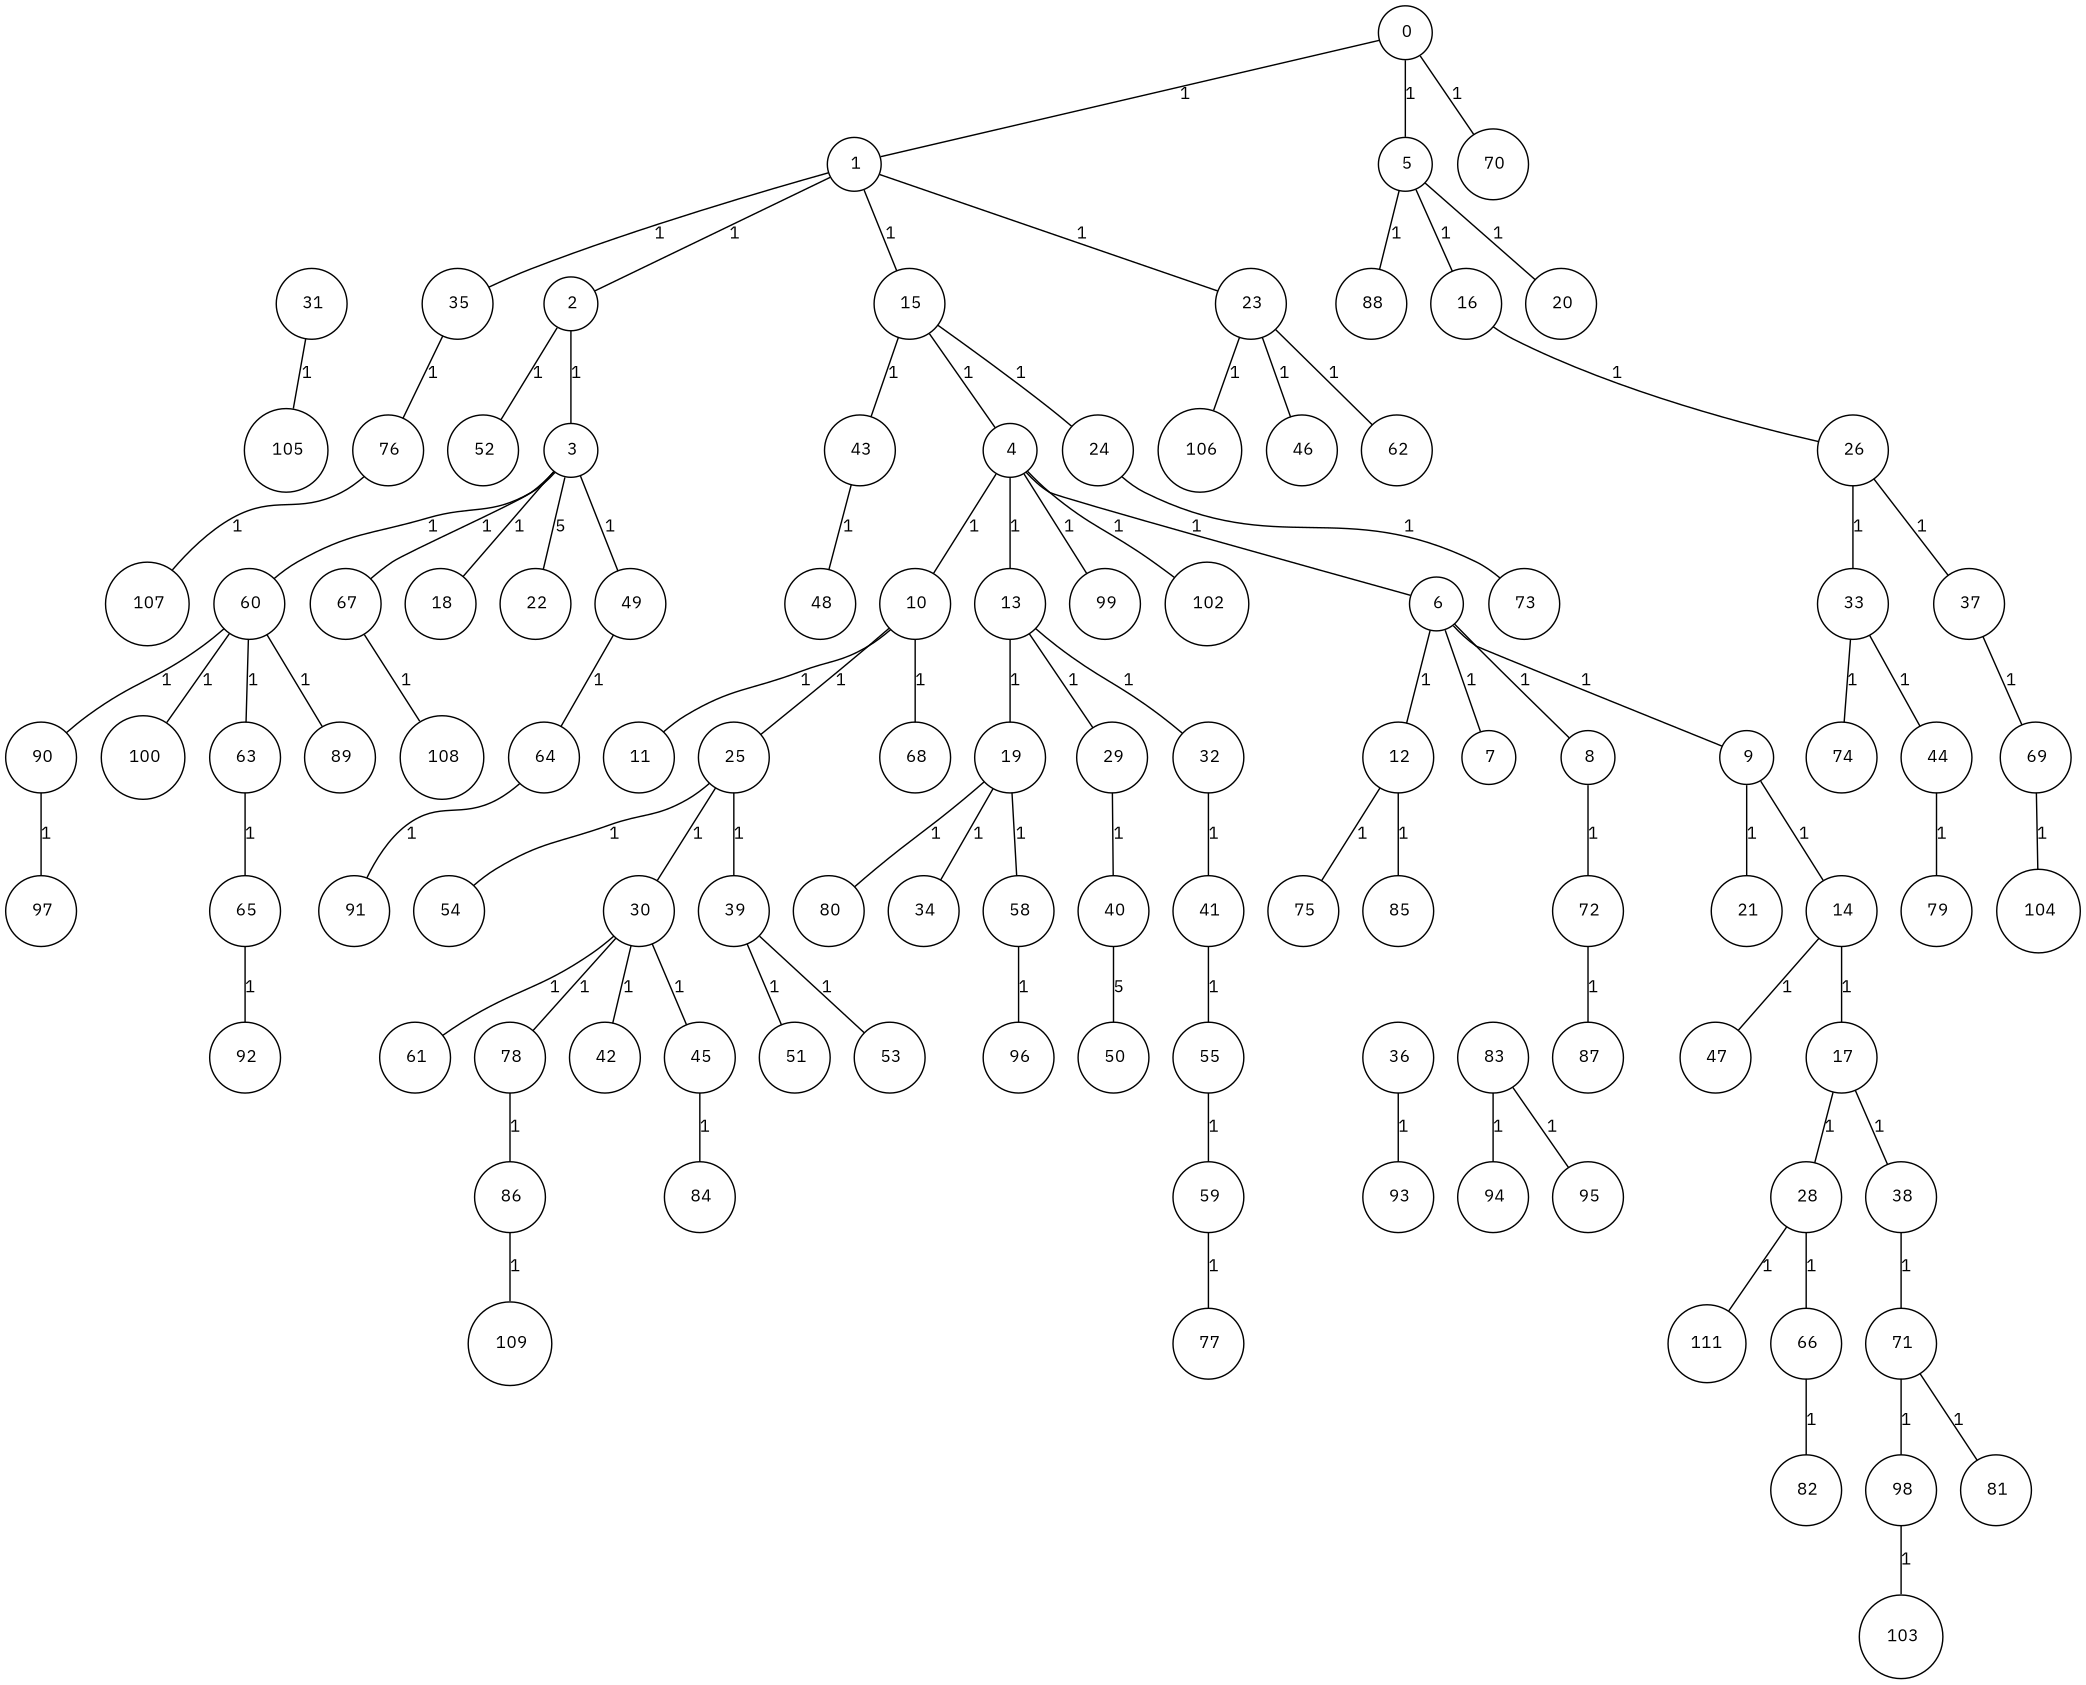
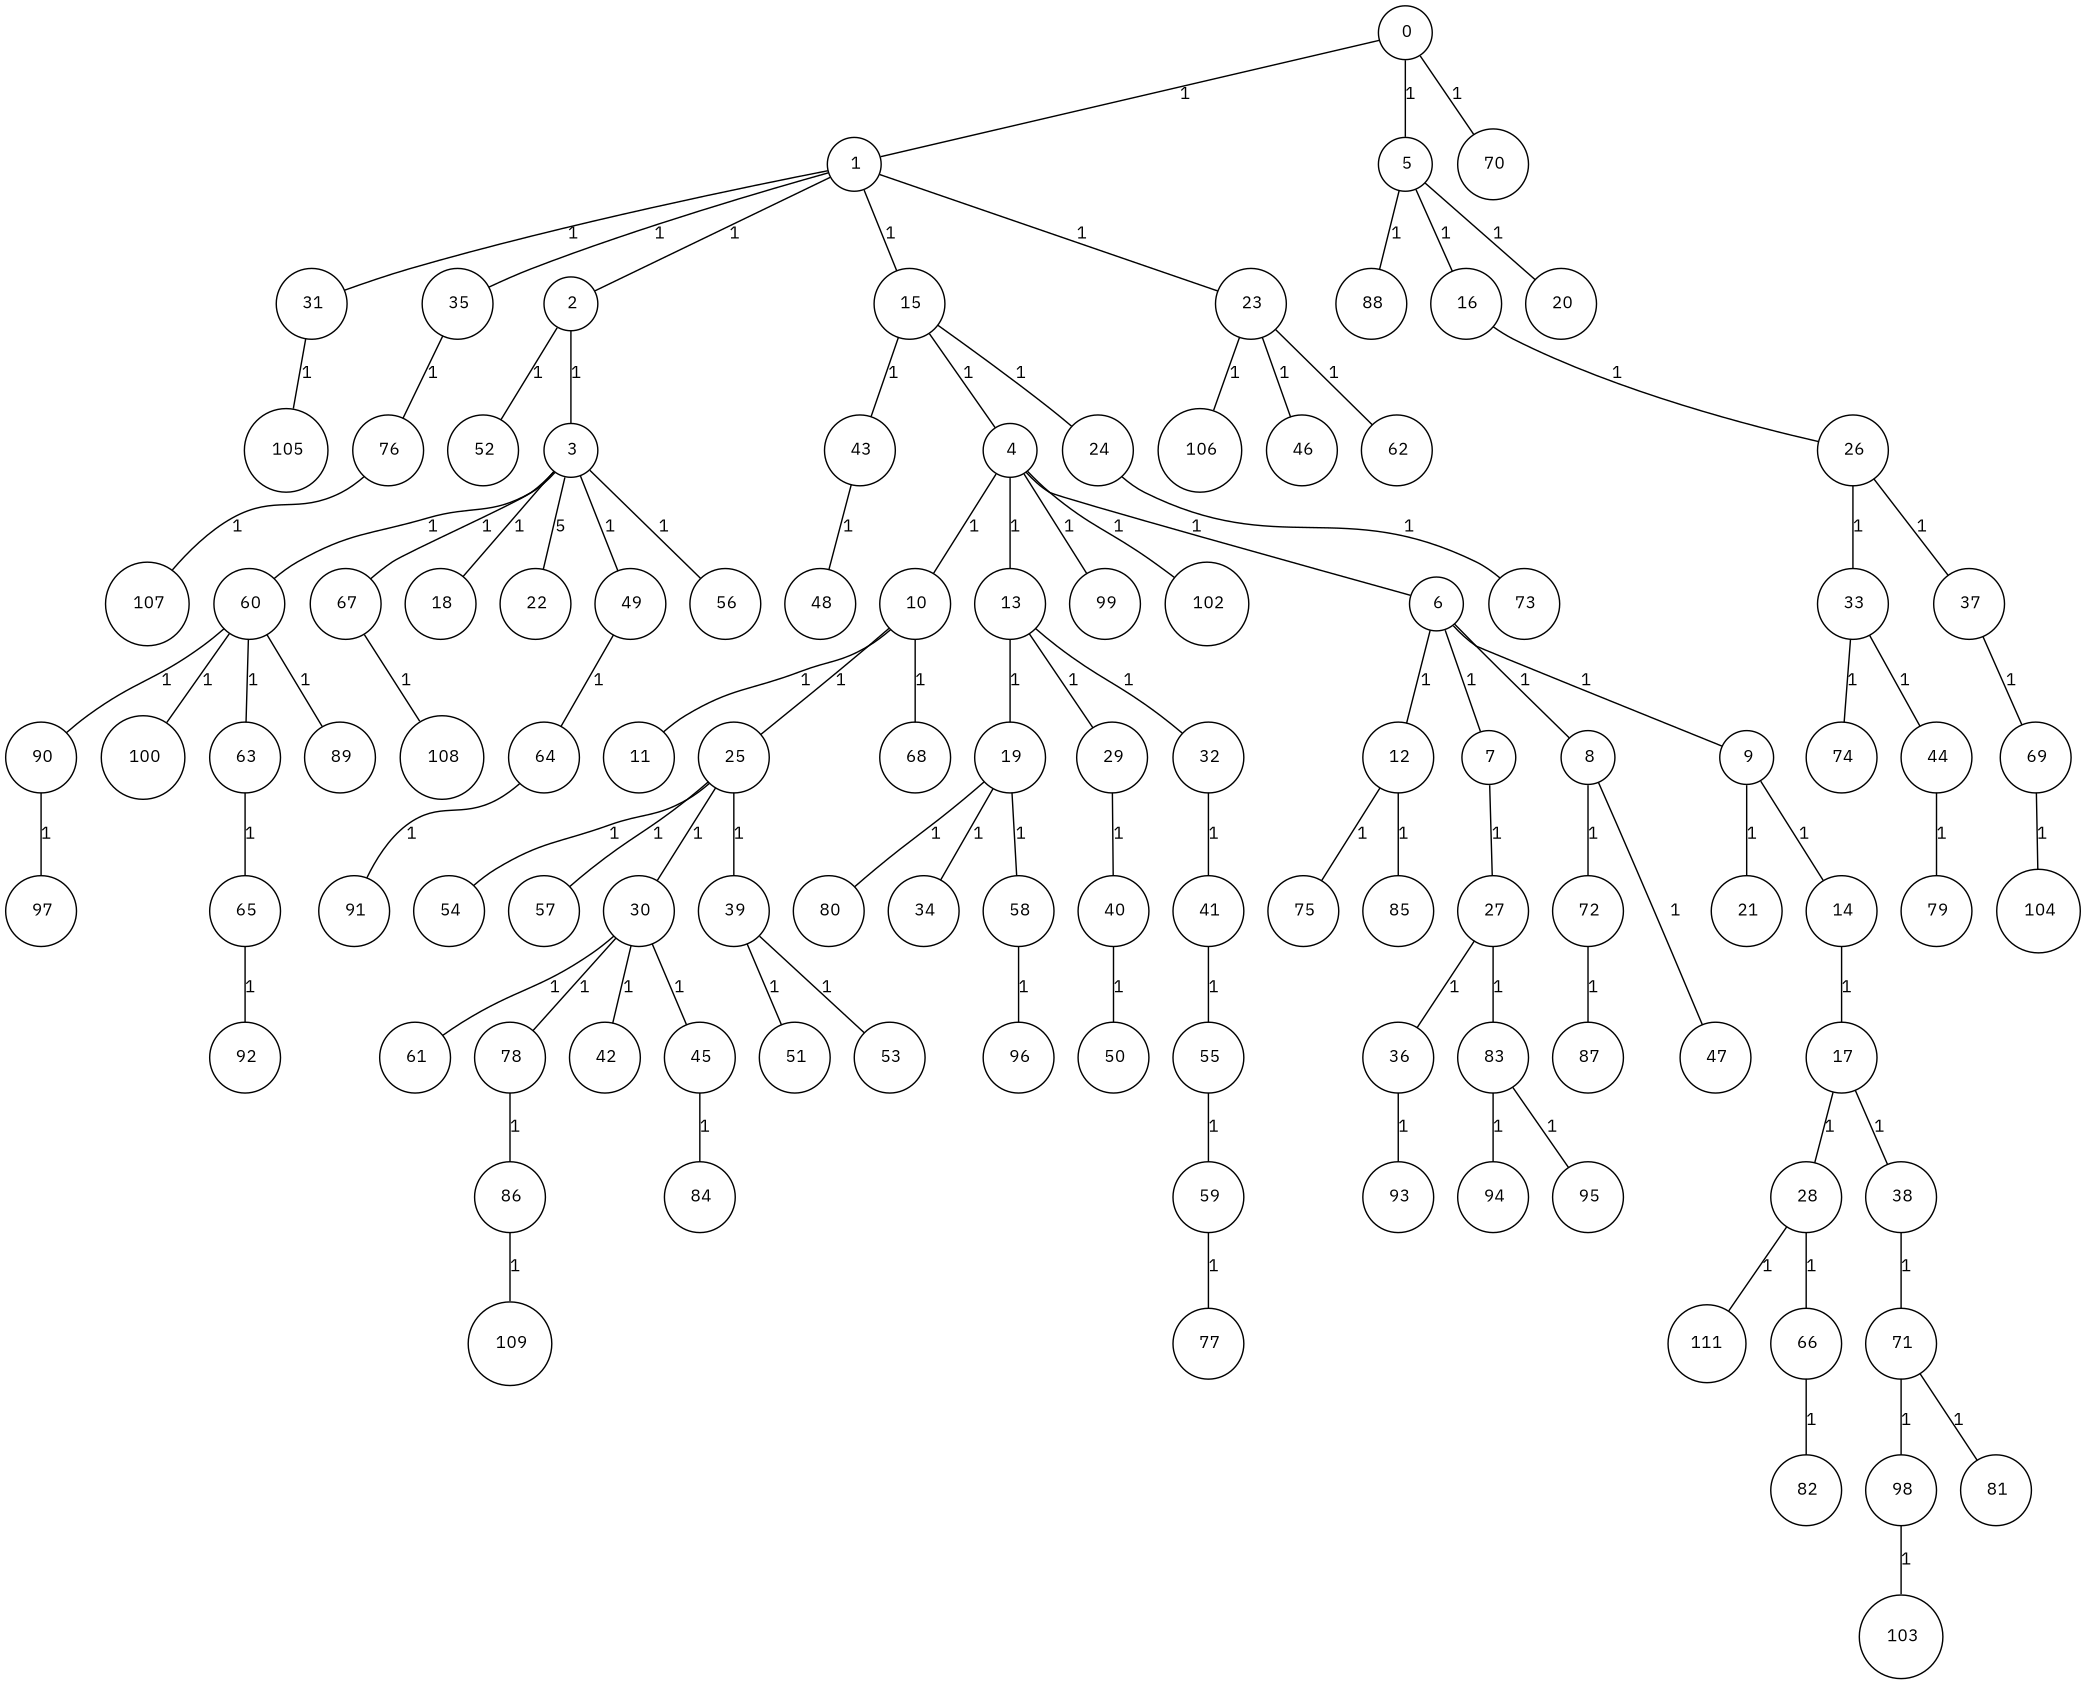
edge "1" -- "31": added, label "1"
node "56": added
node "57": added
node "27": added
edge "14" -- "47": now "8" -- "47"
edge "40" -- "50": label "5" -> "1"
